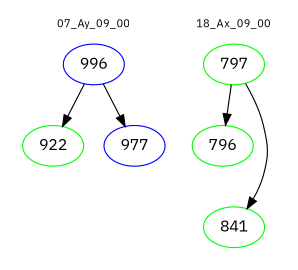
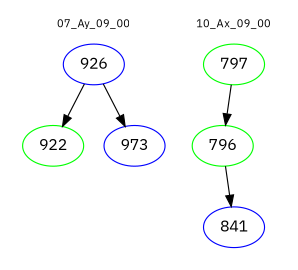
cluster "18_Ax_09_00": label "18_Ax_09_00" -> "10_Ax_09_00"
node "996": label "996" -> "926"
edge "797" -> "841": now "796" -> "841"
node "977": label "977" -> "973"
node "841": color green -> blue
